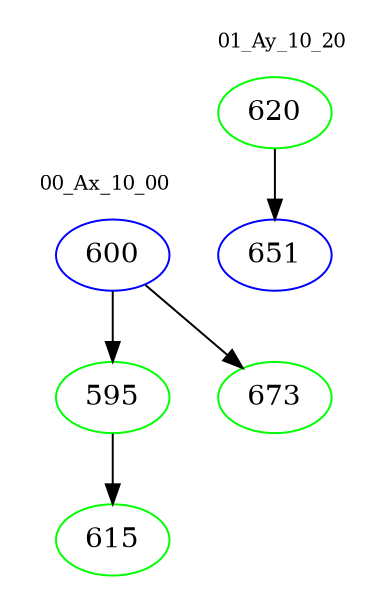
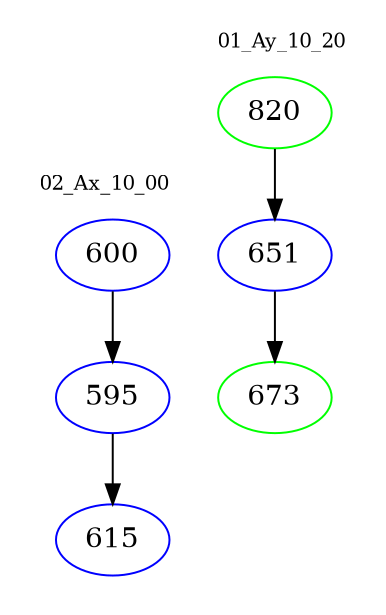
node "620": label "620" -> "820"
cluster "00_Ax_10_00": label "00_Ax_10_00" -> "02_Ax_10_00"
edge "600" -> "673": now "651" -> "673"
node "595": color green -> blue
node "615": color green -> blue
